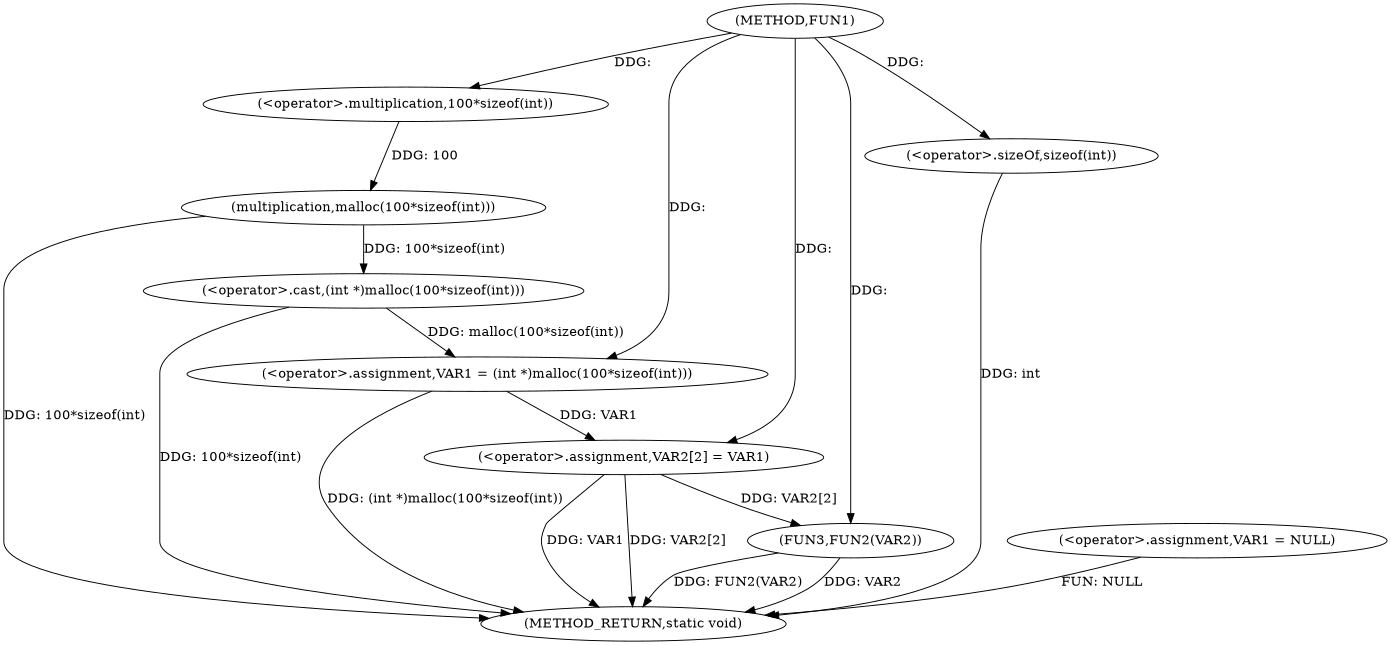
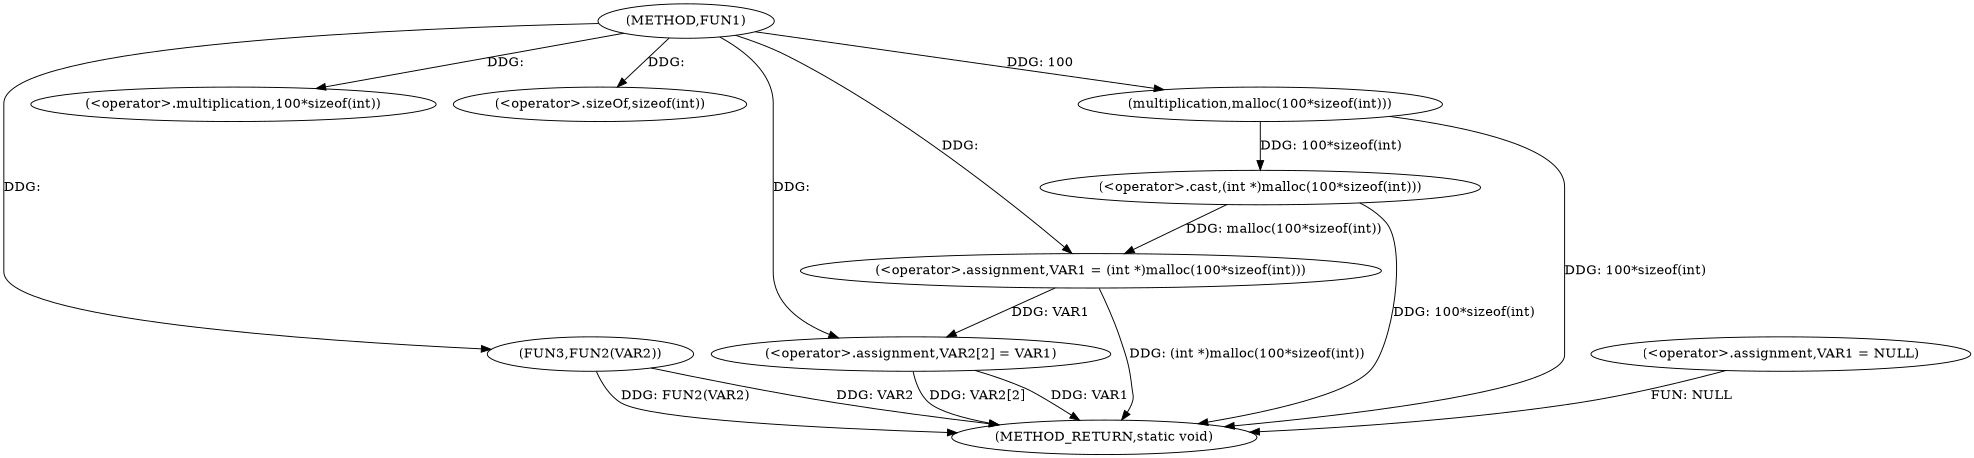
edge "(<operator>.multiplication,100*sizeof(int))" -> "(multiplication,malloc(100*sizeof(int)))": now "(METHOD,FUN1)" -> "(multiplication,malloc(100*sizeof(int)))"
edge "(<operator>.sizeOf,sizeof(int))" -> "(METHOD_RETURN,static void)": removed, label "DDG: int"
edge "(<operator>.assignment,VAR2[2] = VAR1)" -> "(FUN3,FUN2(VAR2))": removed, label "DDG: VAR2[2]"
